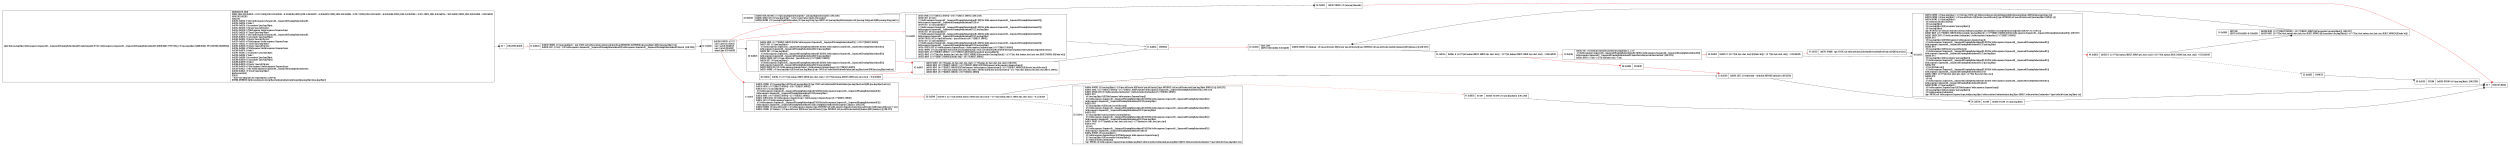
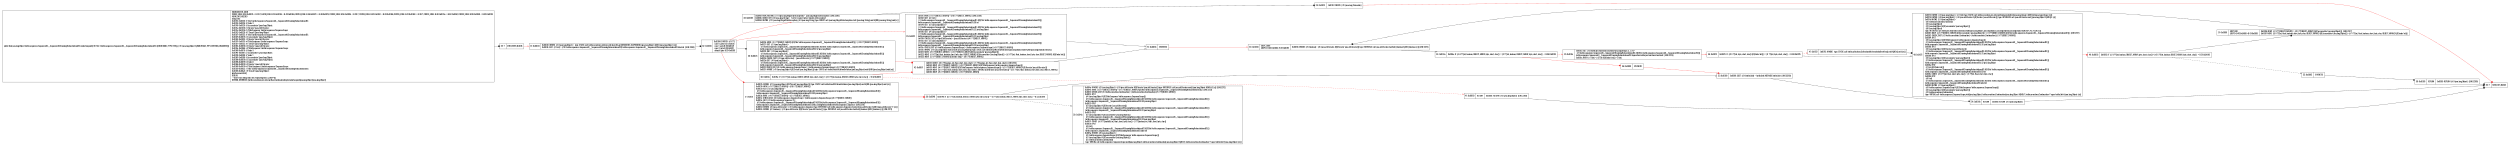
edge "37: 0x0035" -> "38: 0x0048": arrowhead onormal -> box
